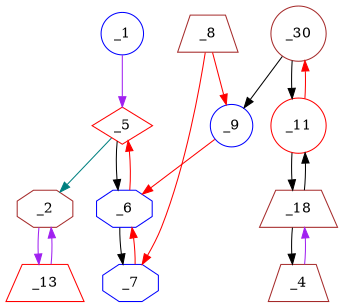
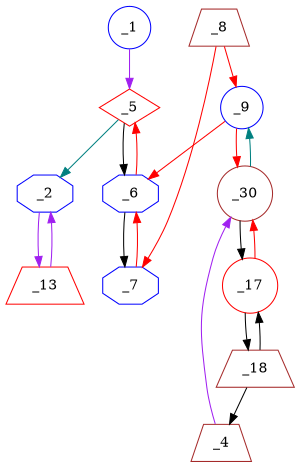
edge "_30" -> "_9": color black -> teal
node "_11": label "_11" -> "_17"
edge "_9" -> "_30": added
node "_2": color brown -> blue
edge "_4" -> "_18": now "_4" -> "_30"
